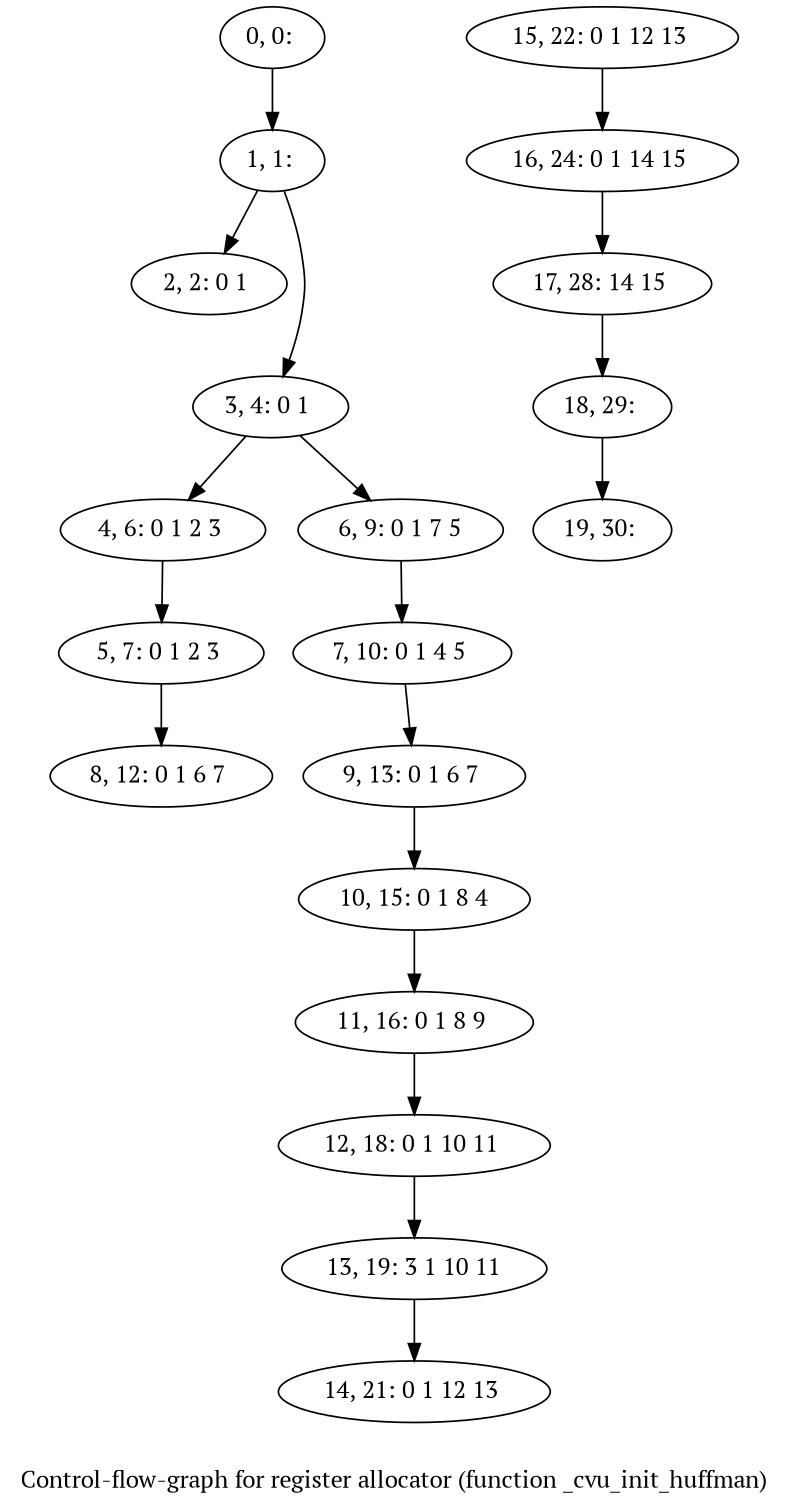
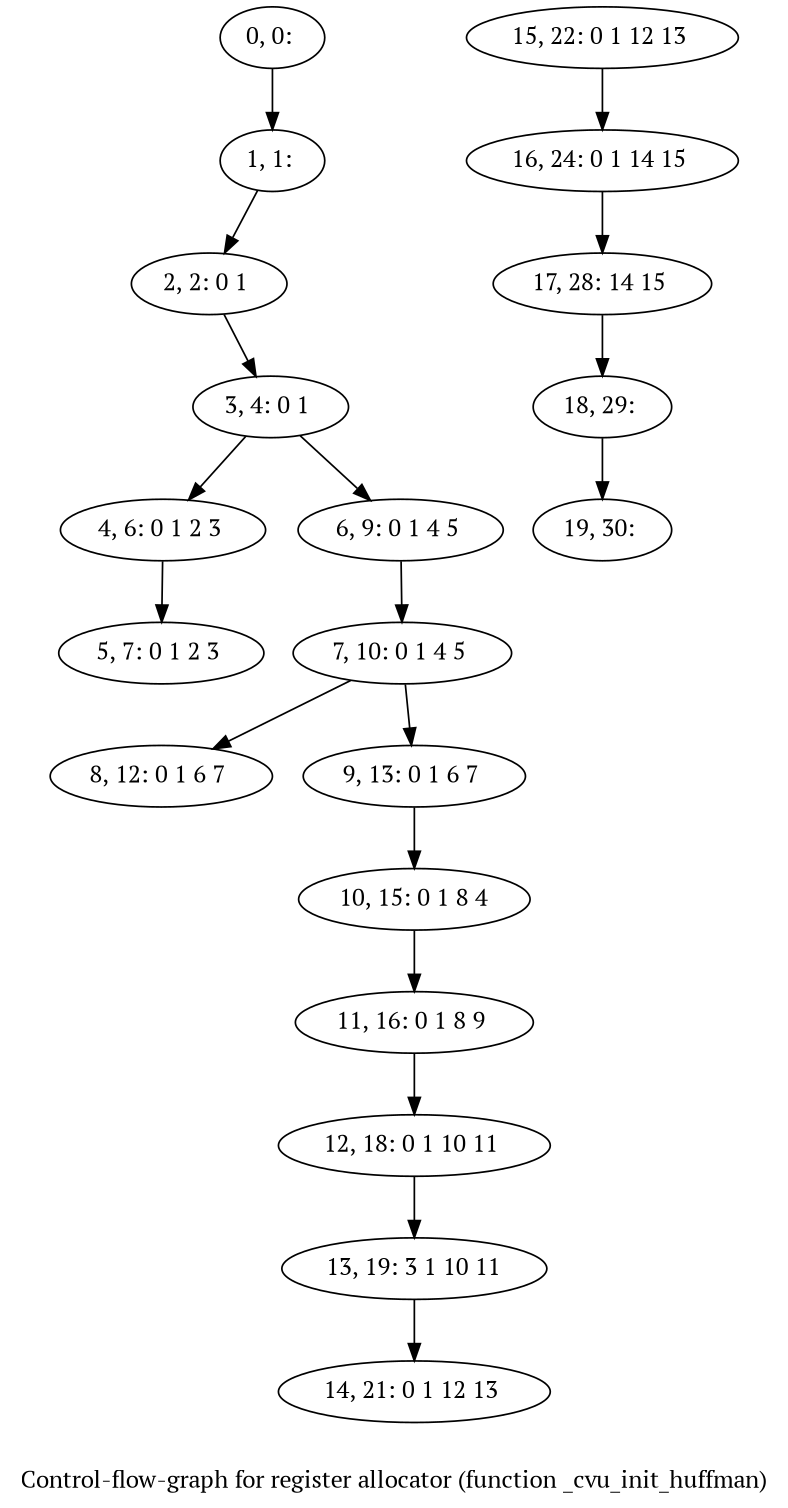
edge "1, 1:" -> "3, 4: 0 1": now "2, 2: 0 1" -> "3, 4: 0 1"
node "6, 9: 0 1 7 5": label "6, 9: 0 1 7 5" -> "6, 9: 0 1 4 5"
edge "5, 7: 0 1 2 3" -> "8, 12: 0 1 6 7": now "7, 10: 0 1 4 5" -> "8, 12: 0 1 6 7"
